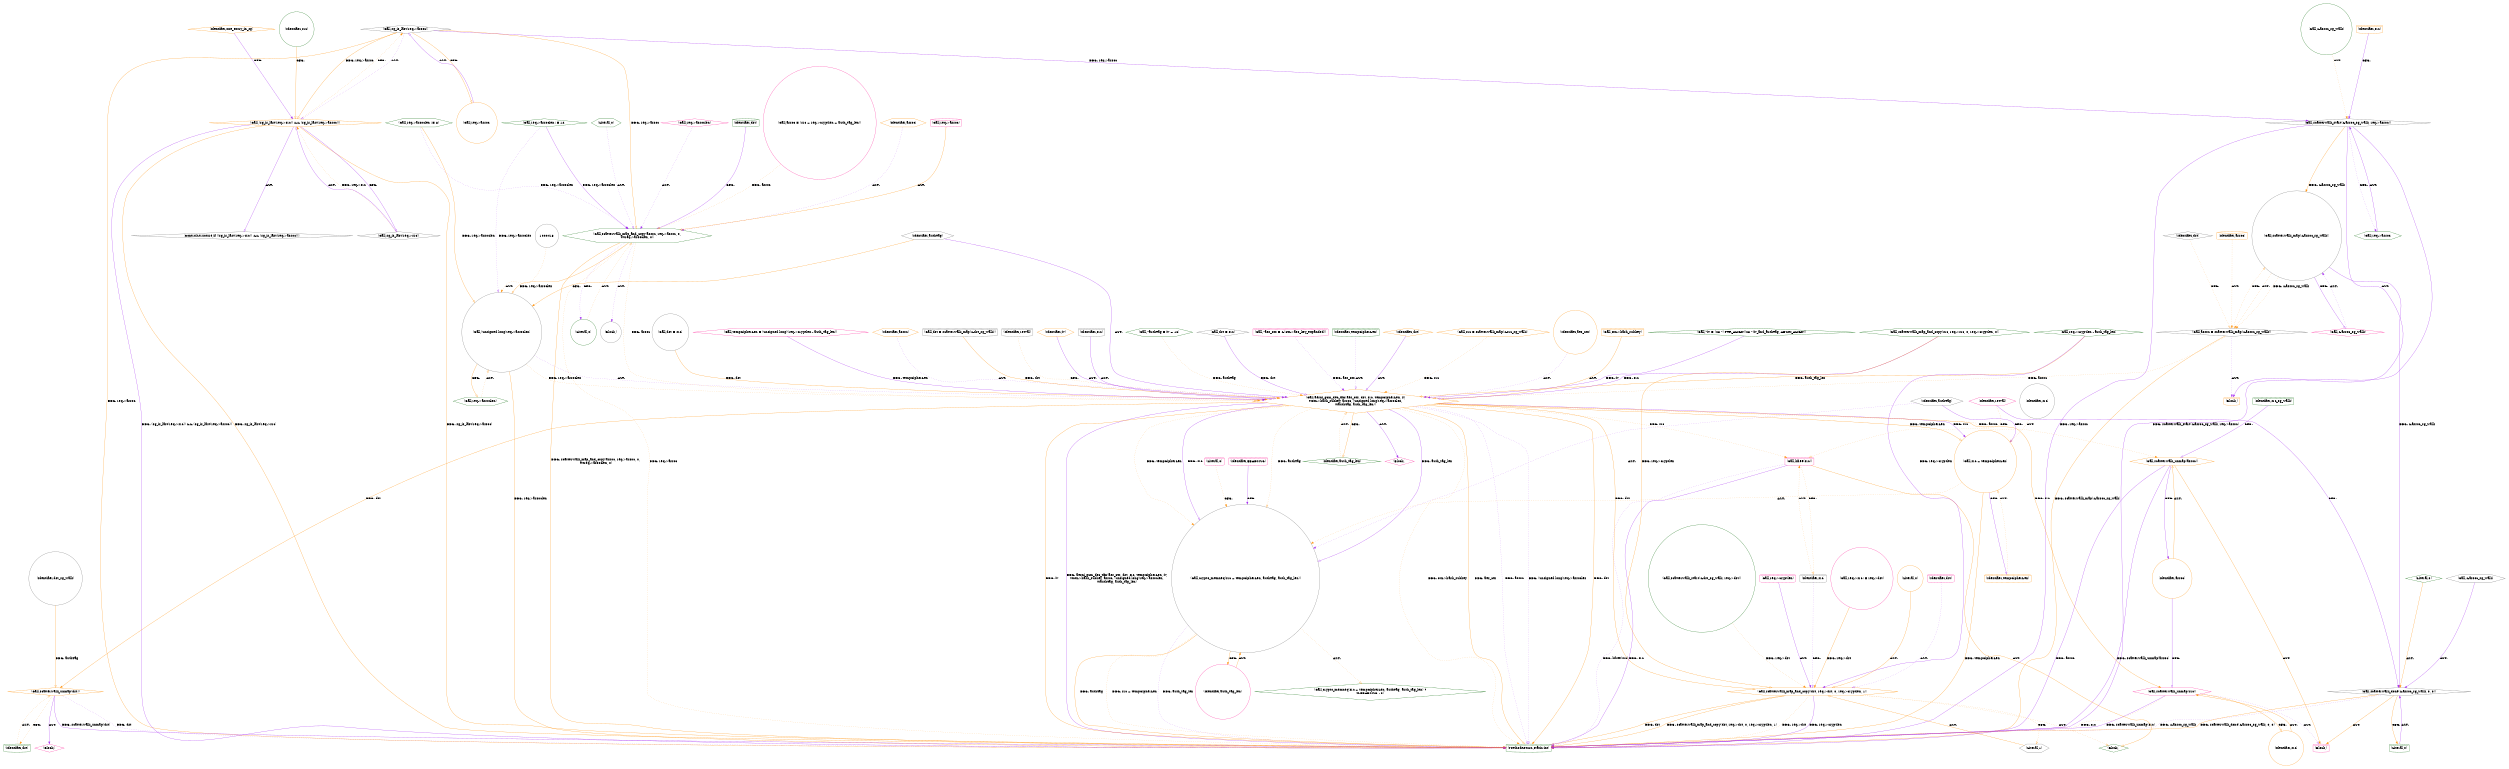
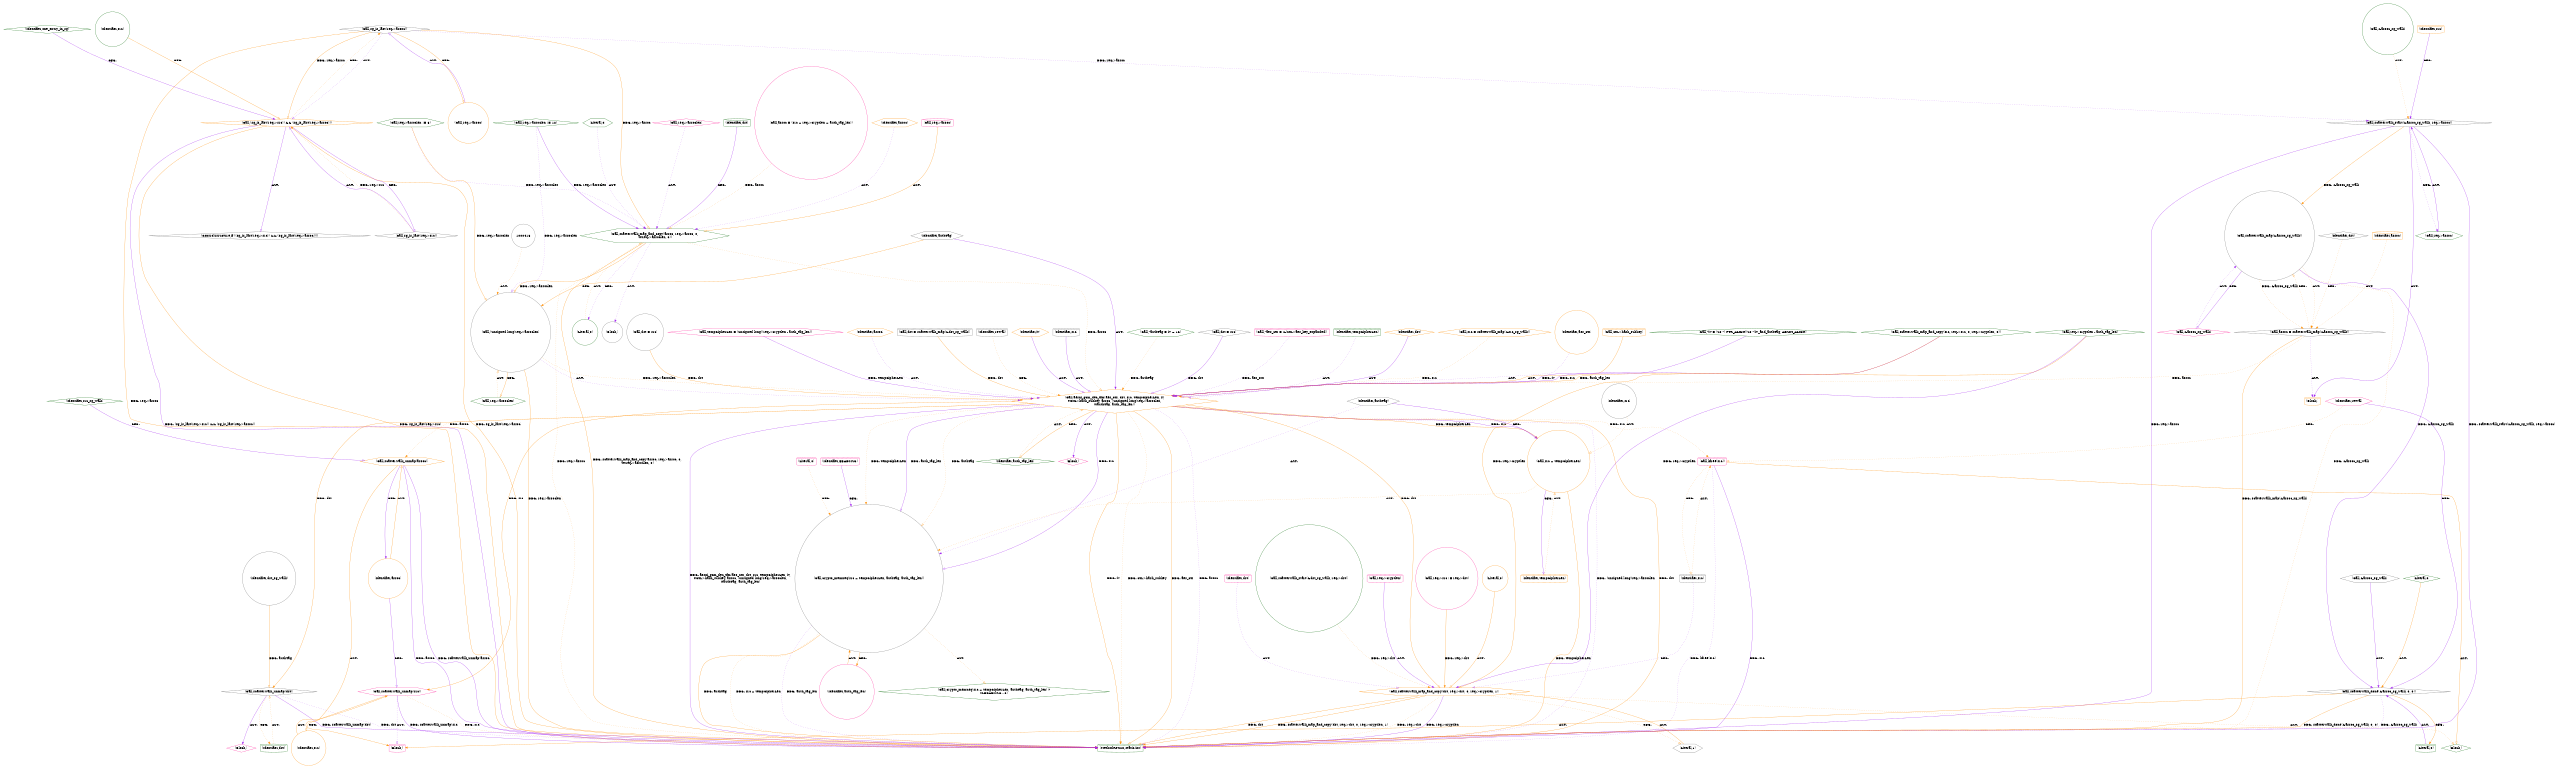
node "(Identifier,one_entry_in_sg)": color darkorange -> darkgreen
edge "(Call,sg_is_last(req->assoc))" -> "(Call,scatterwalk_start(&assoc_sg_walk, req->assoc))": style solid -> dotted
node "(Identifier,src_sg_walk)": shape cylinder -> diamond
node "(Call,scatterwalk_unmap(dst))": color darkorange -> gray40
edge "(Call,scatterwalk_map(&assoc_sg_walk))" -> "(MethodReturn,static int)": added, label "DDG: &assoc_sg_walk"
